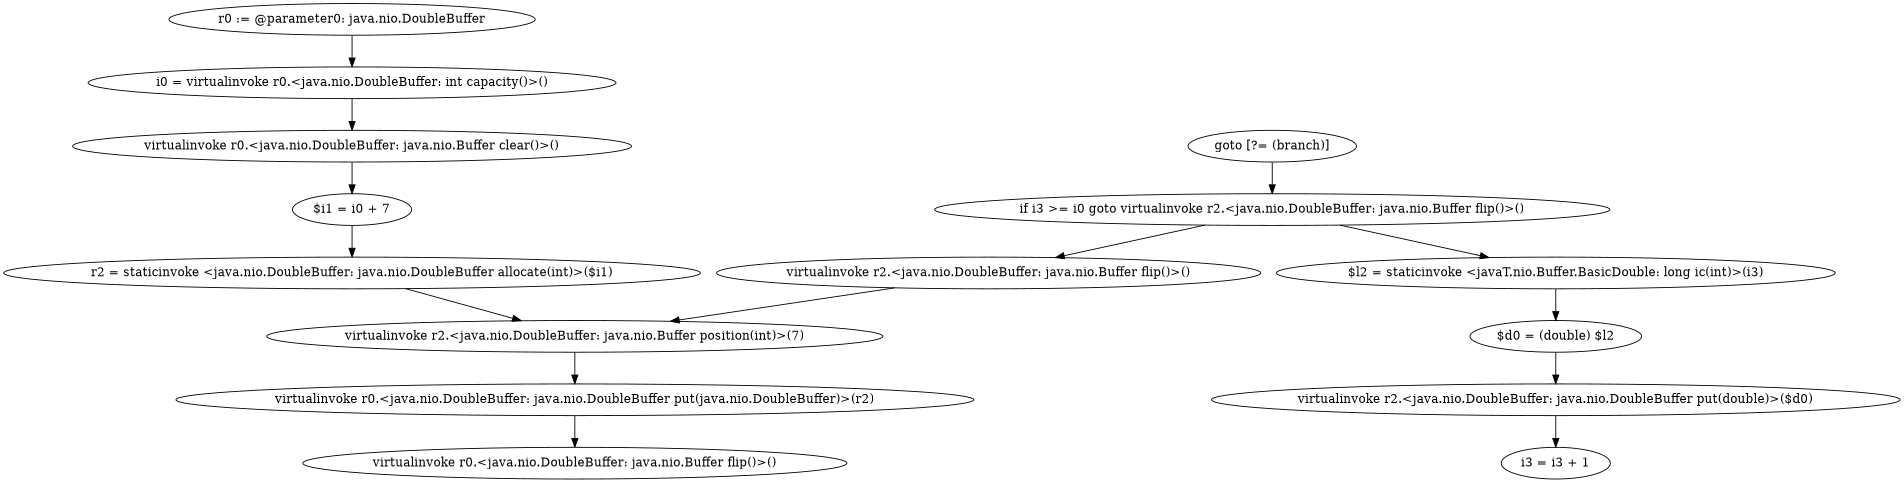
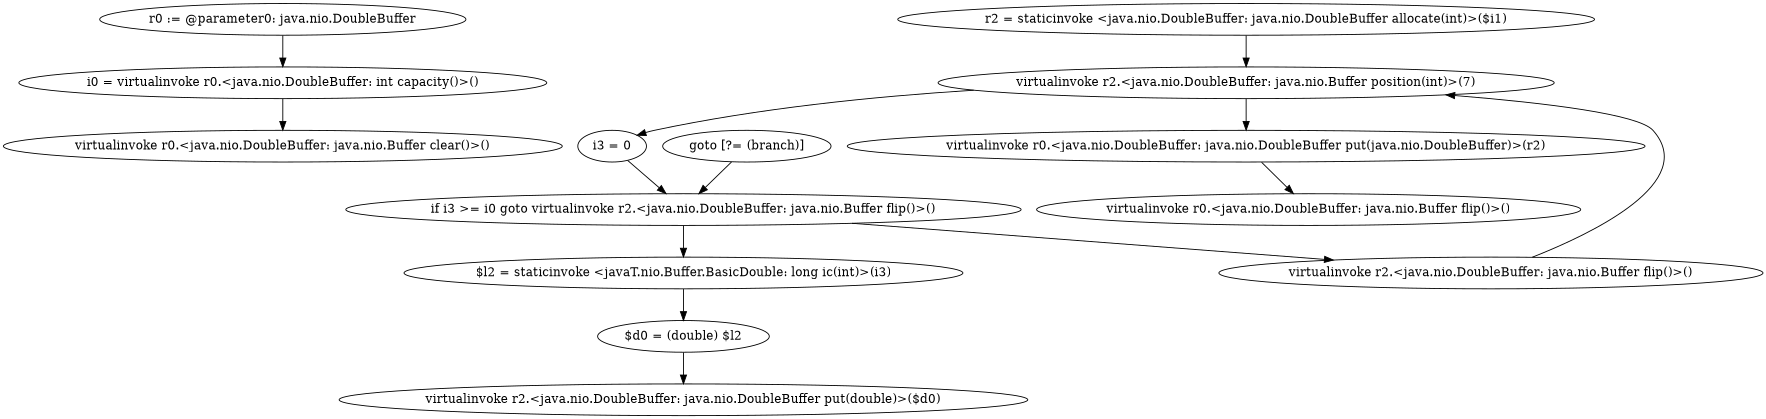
node "i3 = 0": added
node "$i1 = i0 + 7": removed
node "i3 = i3 + 1": removed
